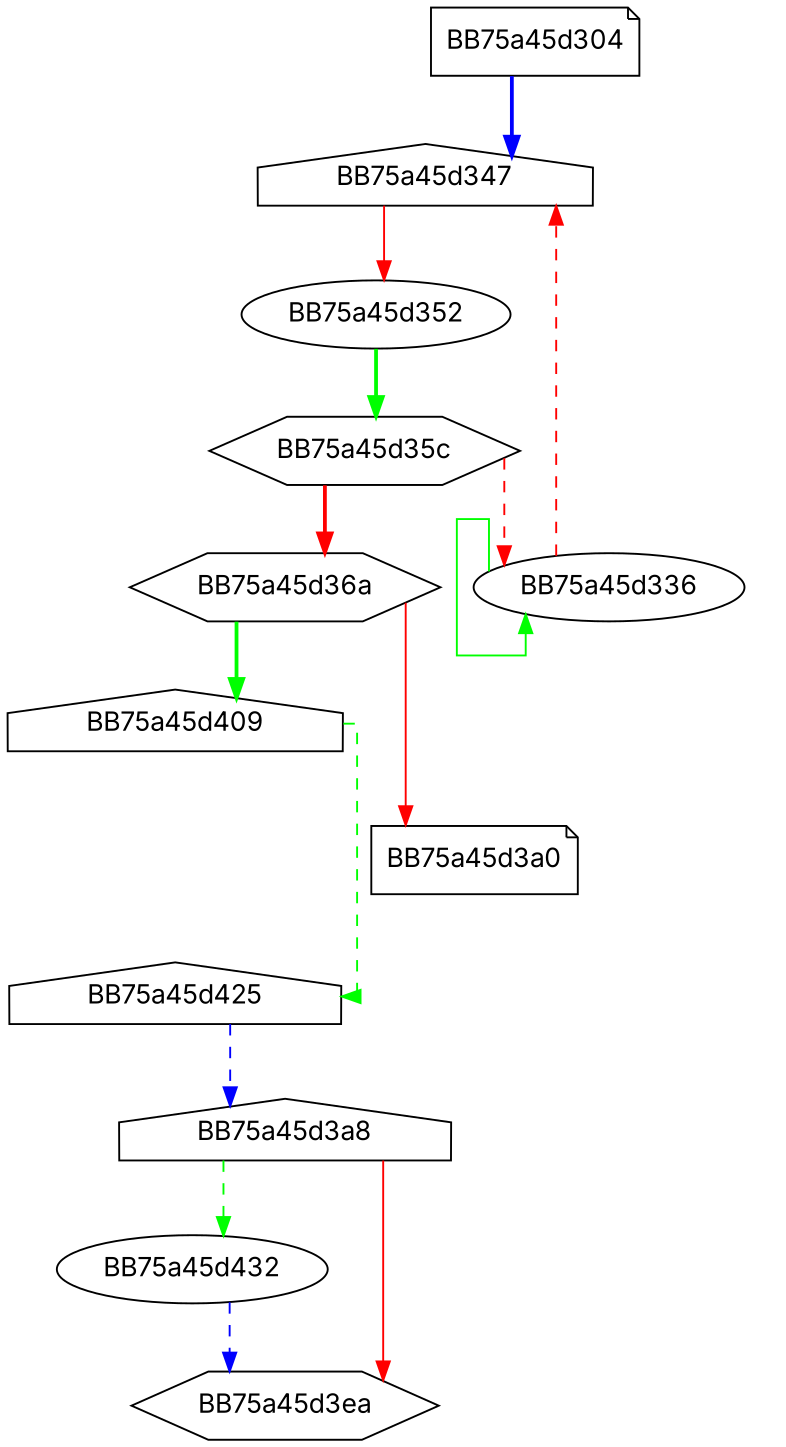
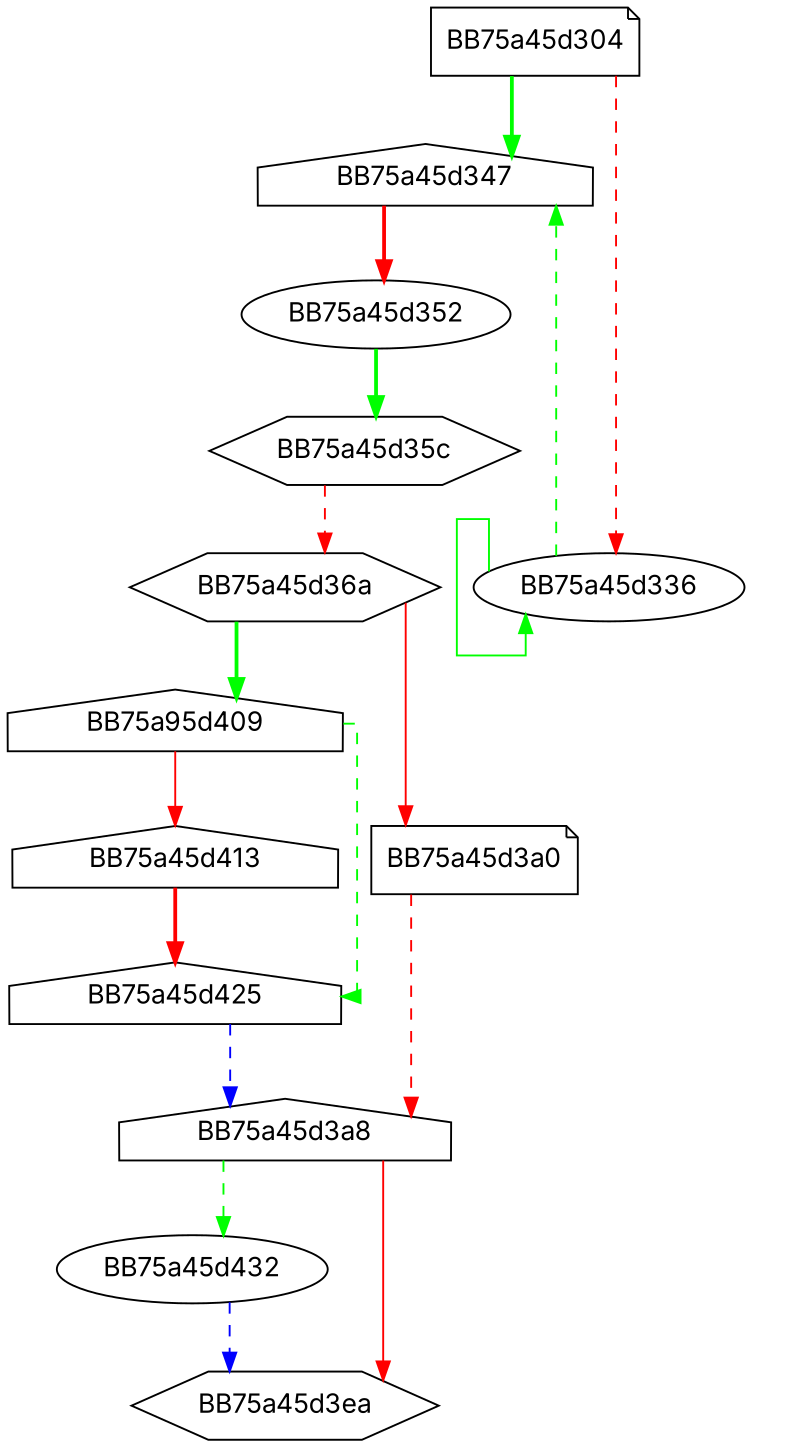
edge "BB75a45d304" -> "BB75a45d347": color blue -> green
edge "BB75a45d347" -> "BB75a45d352": style solid -> bold
edge "BB75a45d336" -> "BB75a45d347": color red -> green
edge "BB75a45d35c" -> "BB75a45d336": now "BB75a45d304" -> "BB75a45d336"
edge "BB75a45d35c" -> "BB75a45d36a": style bold -> dashed
node "BB75a45d409": label "BB75a45d409" -> "BB75a95d409"
node "BB75a45d413": added
edge "BB75a45d3a0" -> "BB75a45d3a8": added
